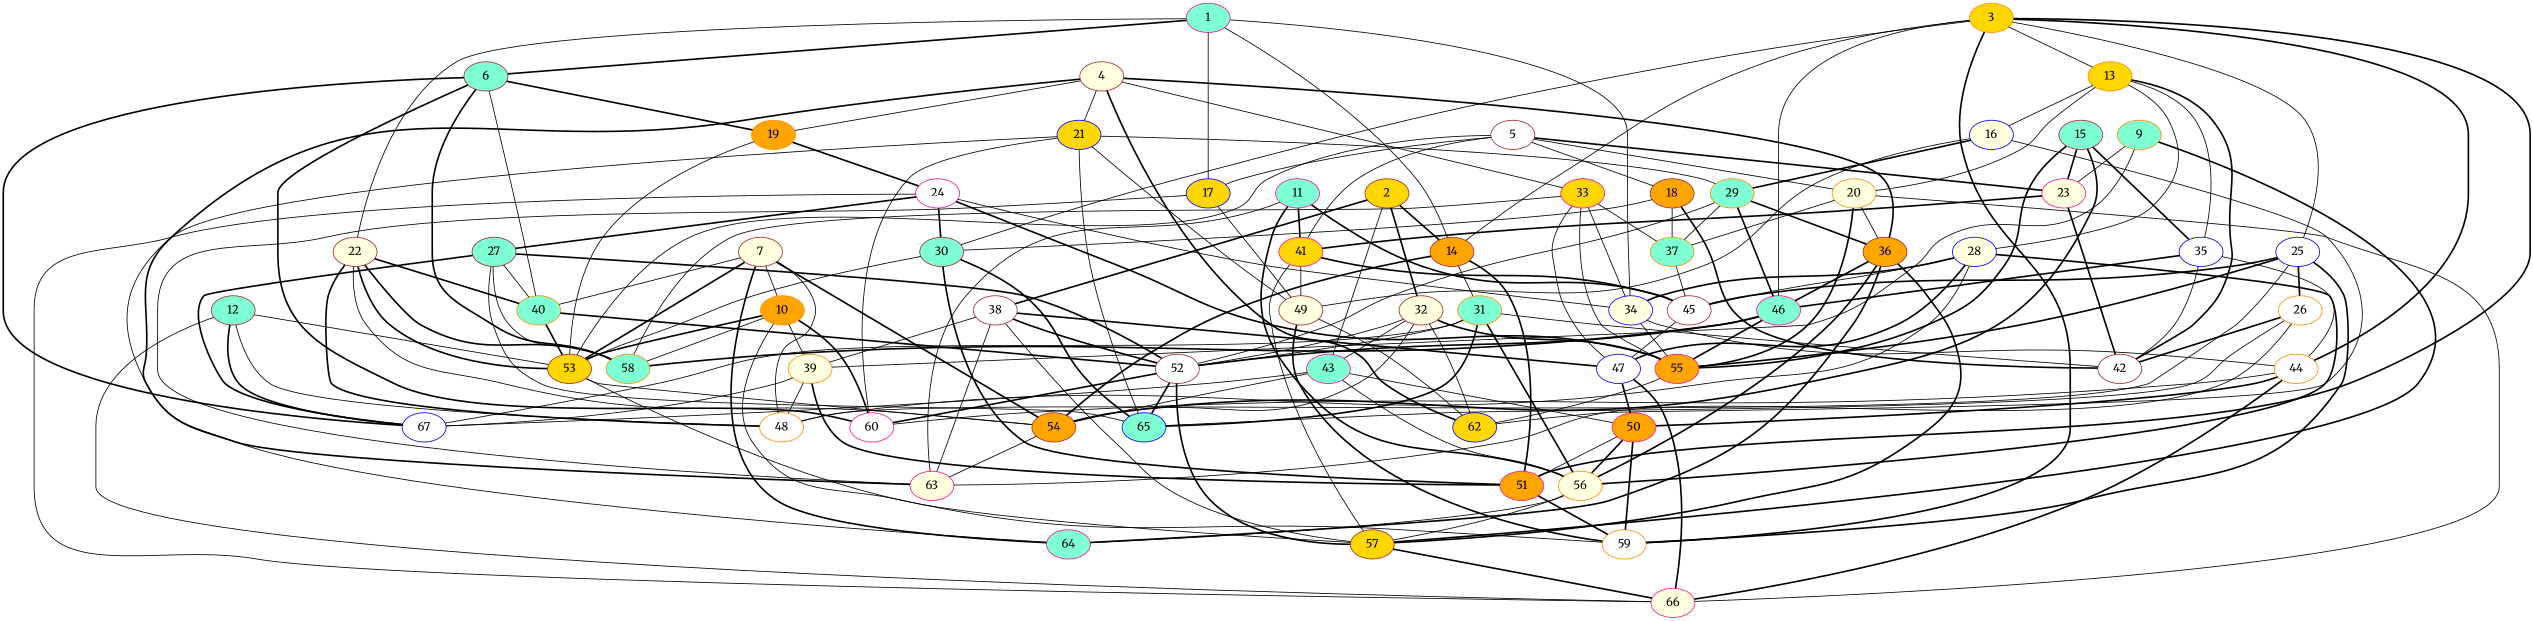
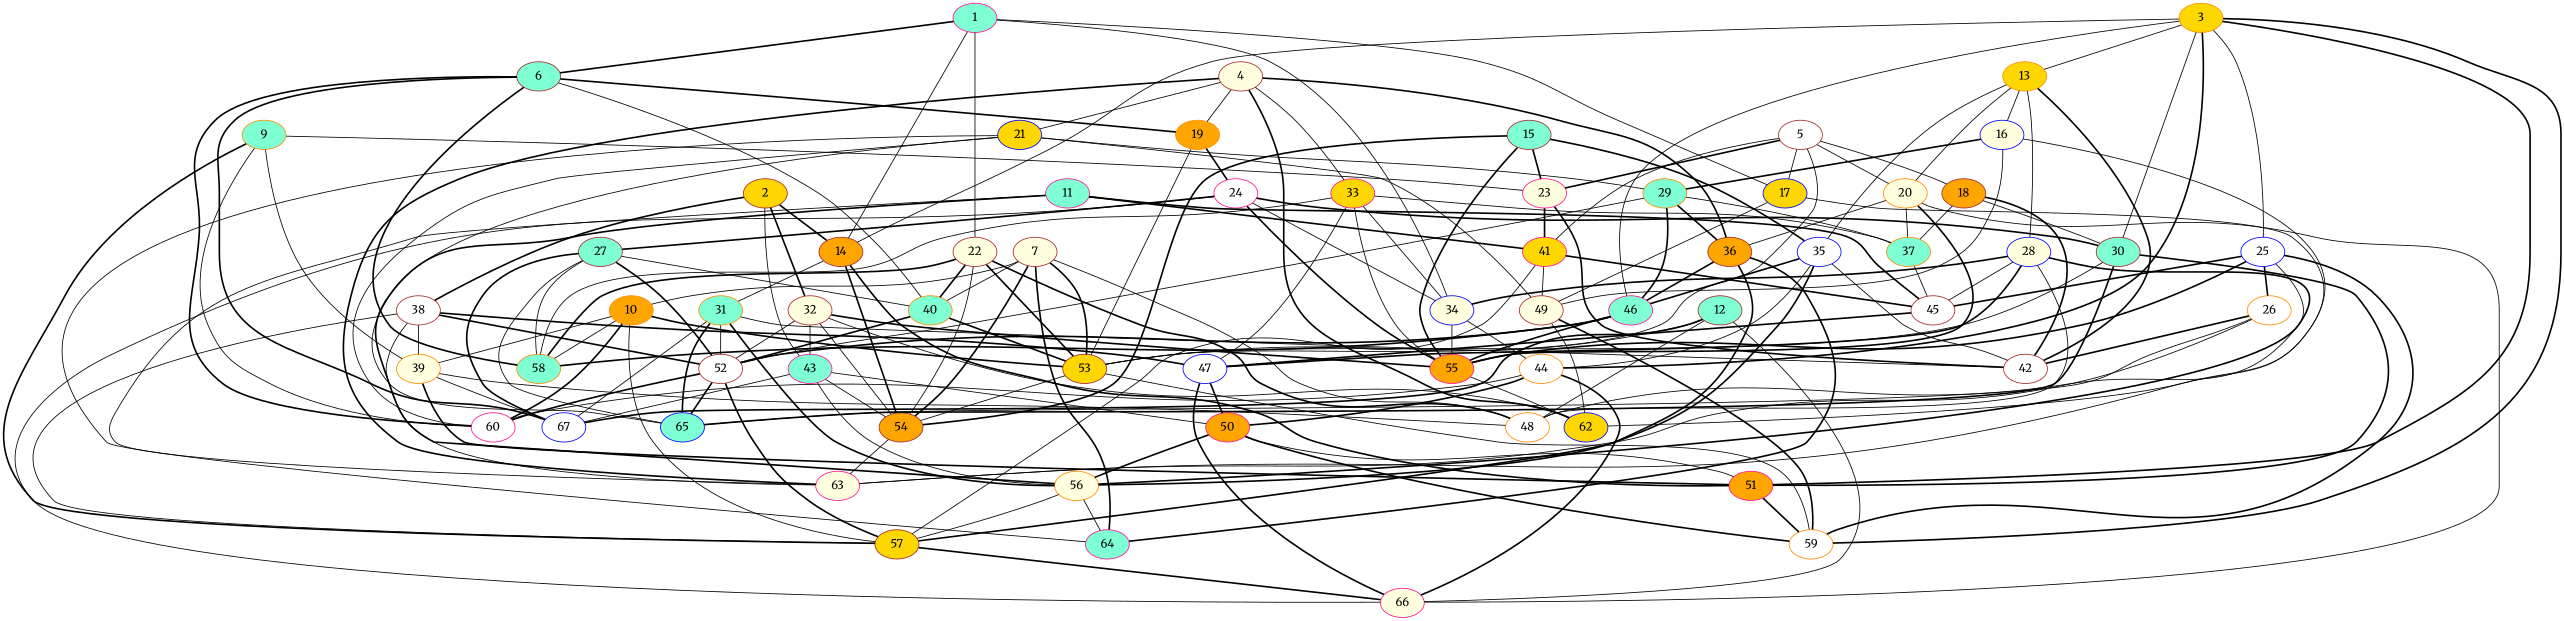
edge "45" -- "47": style solid -> bold
edge "9" -- "60": added
edge "36" -- "56": now "35" -- "56"
